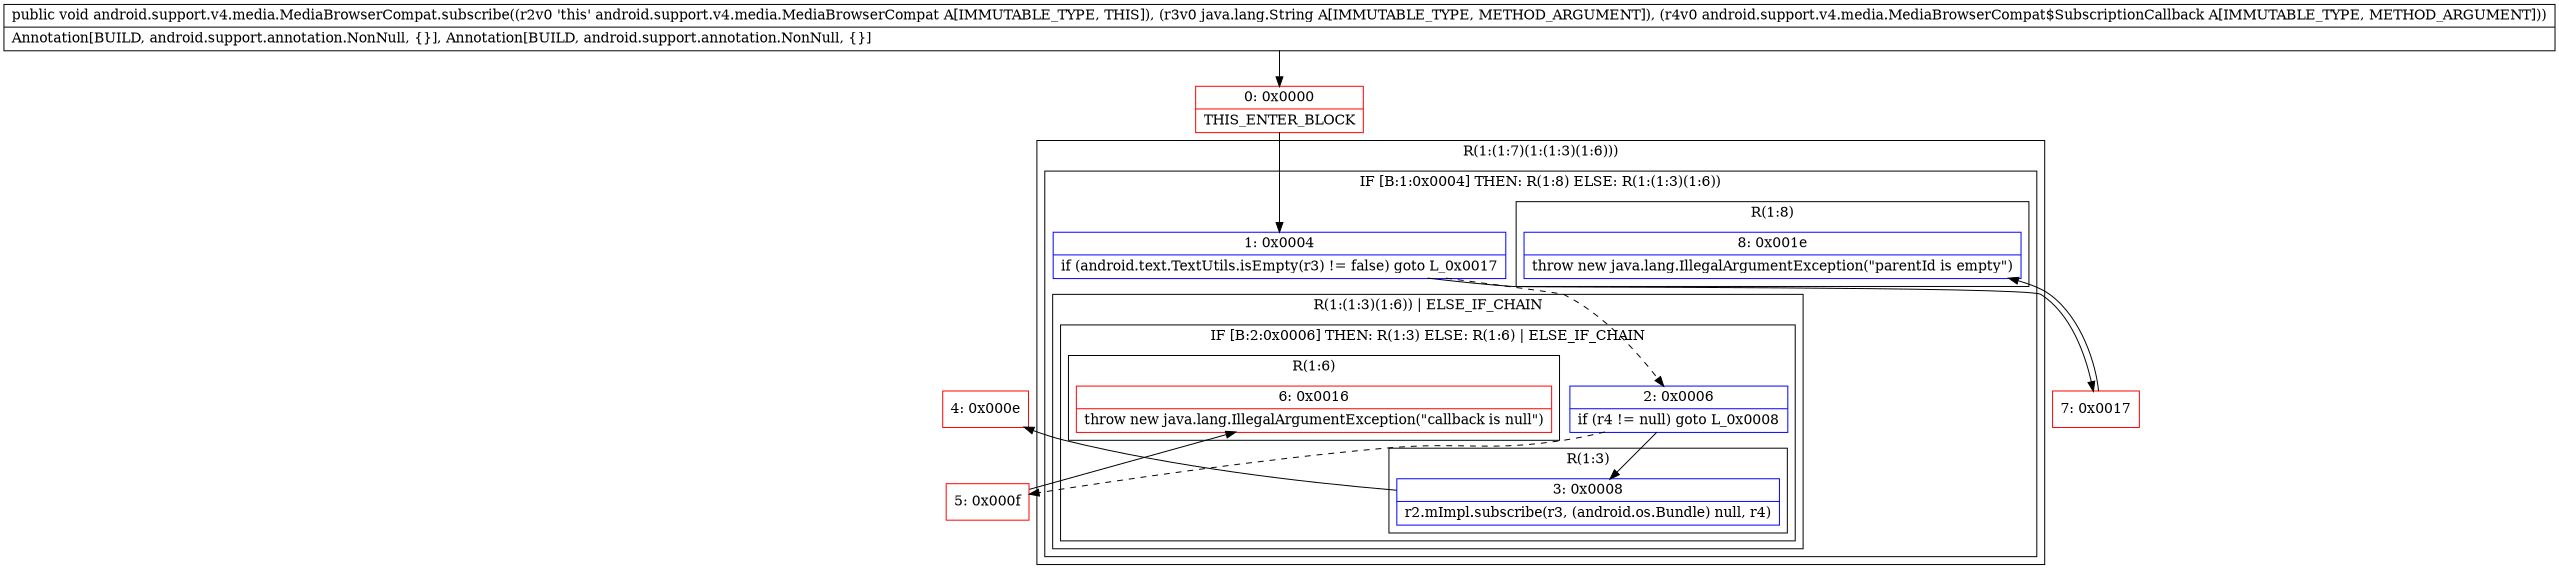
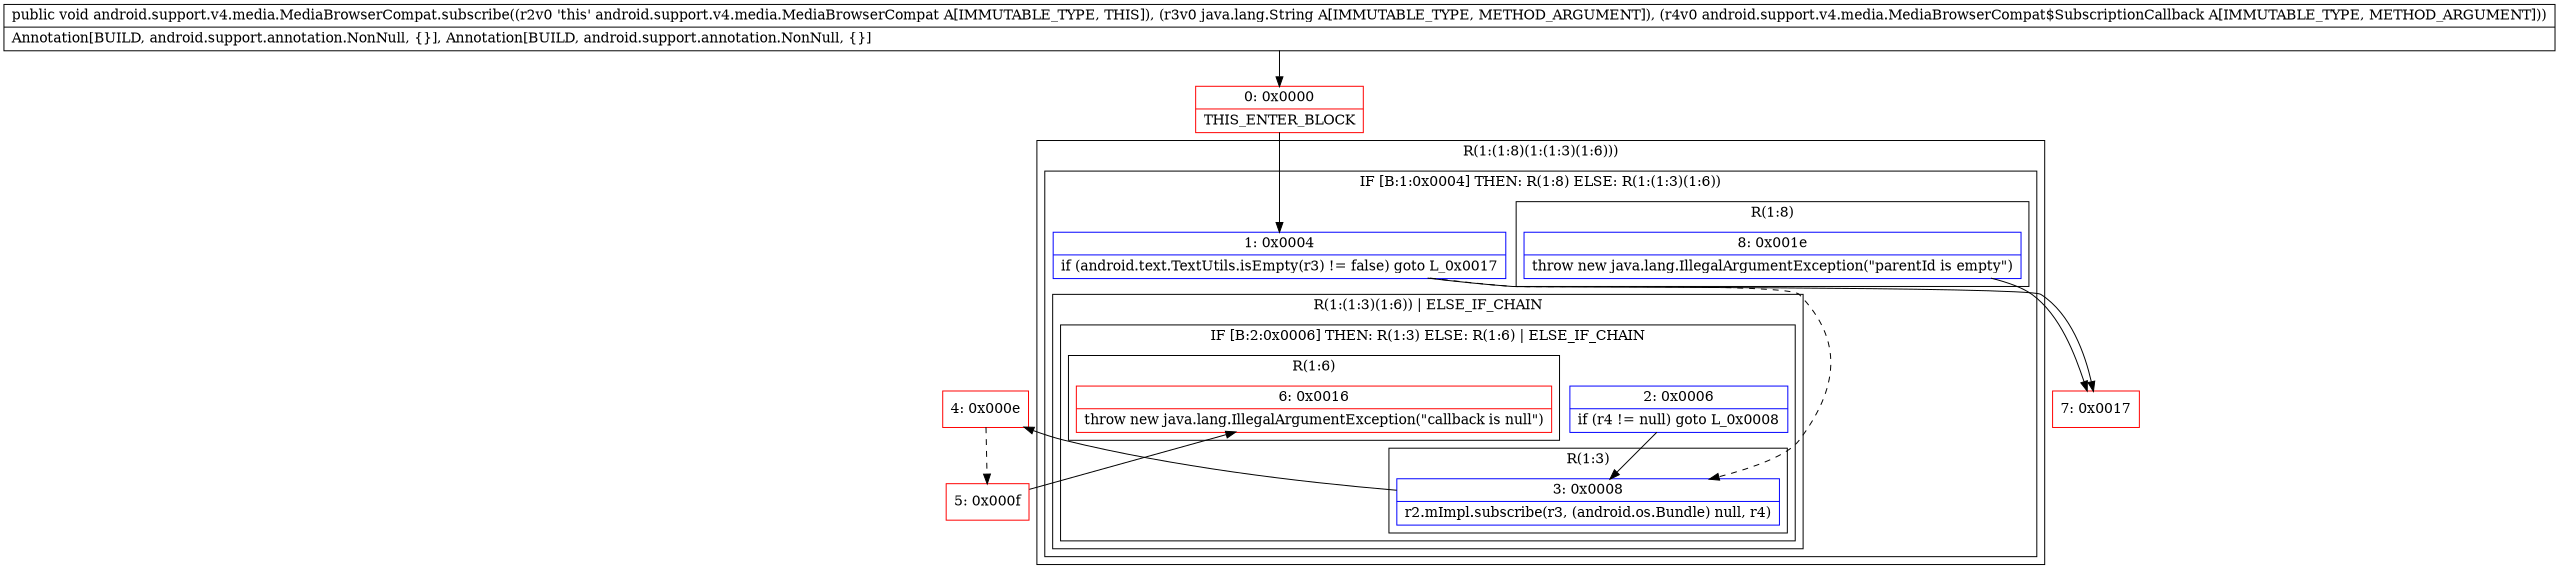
cluster "R(1:(1:7)(1:(1:3)(1:6)))": label "R(1:(1:7)(1:(1:3)(1:6)))" -> "R(1:(1:8)(1:(1:3)(1:6)))"
edge "1: 0x0004" -> "2: 0x0006": now "1: 0x0004" -> "3: 0x0008"
edge "7: 0x0017" -> "8: 0x001e": reversed
edge "2: 0x0006" -> "5: 0x000f": now "4: 0x000e" -> "5: 0x000f"
